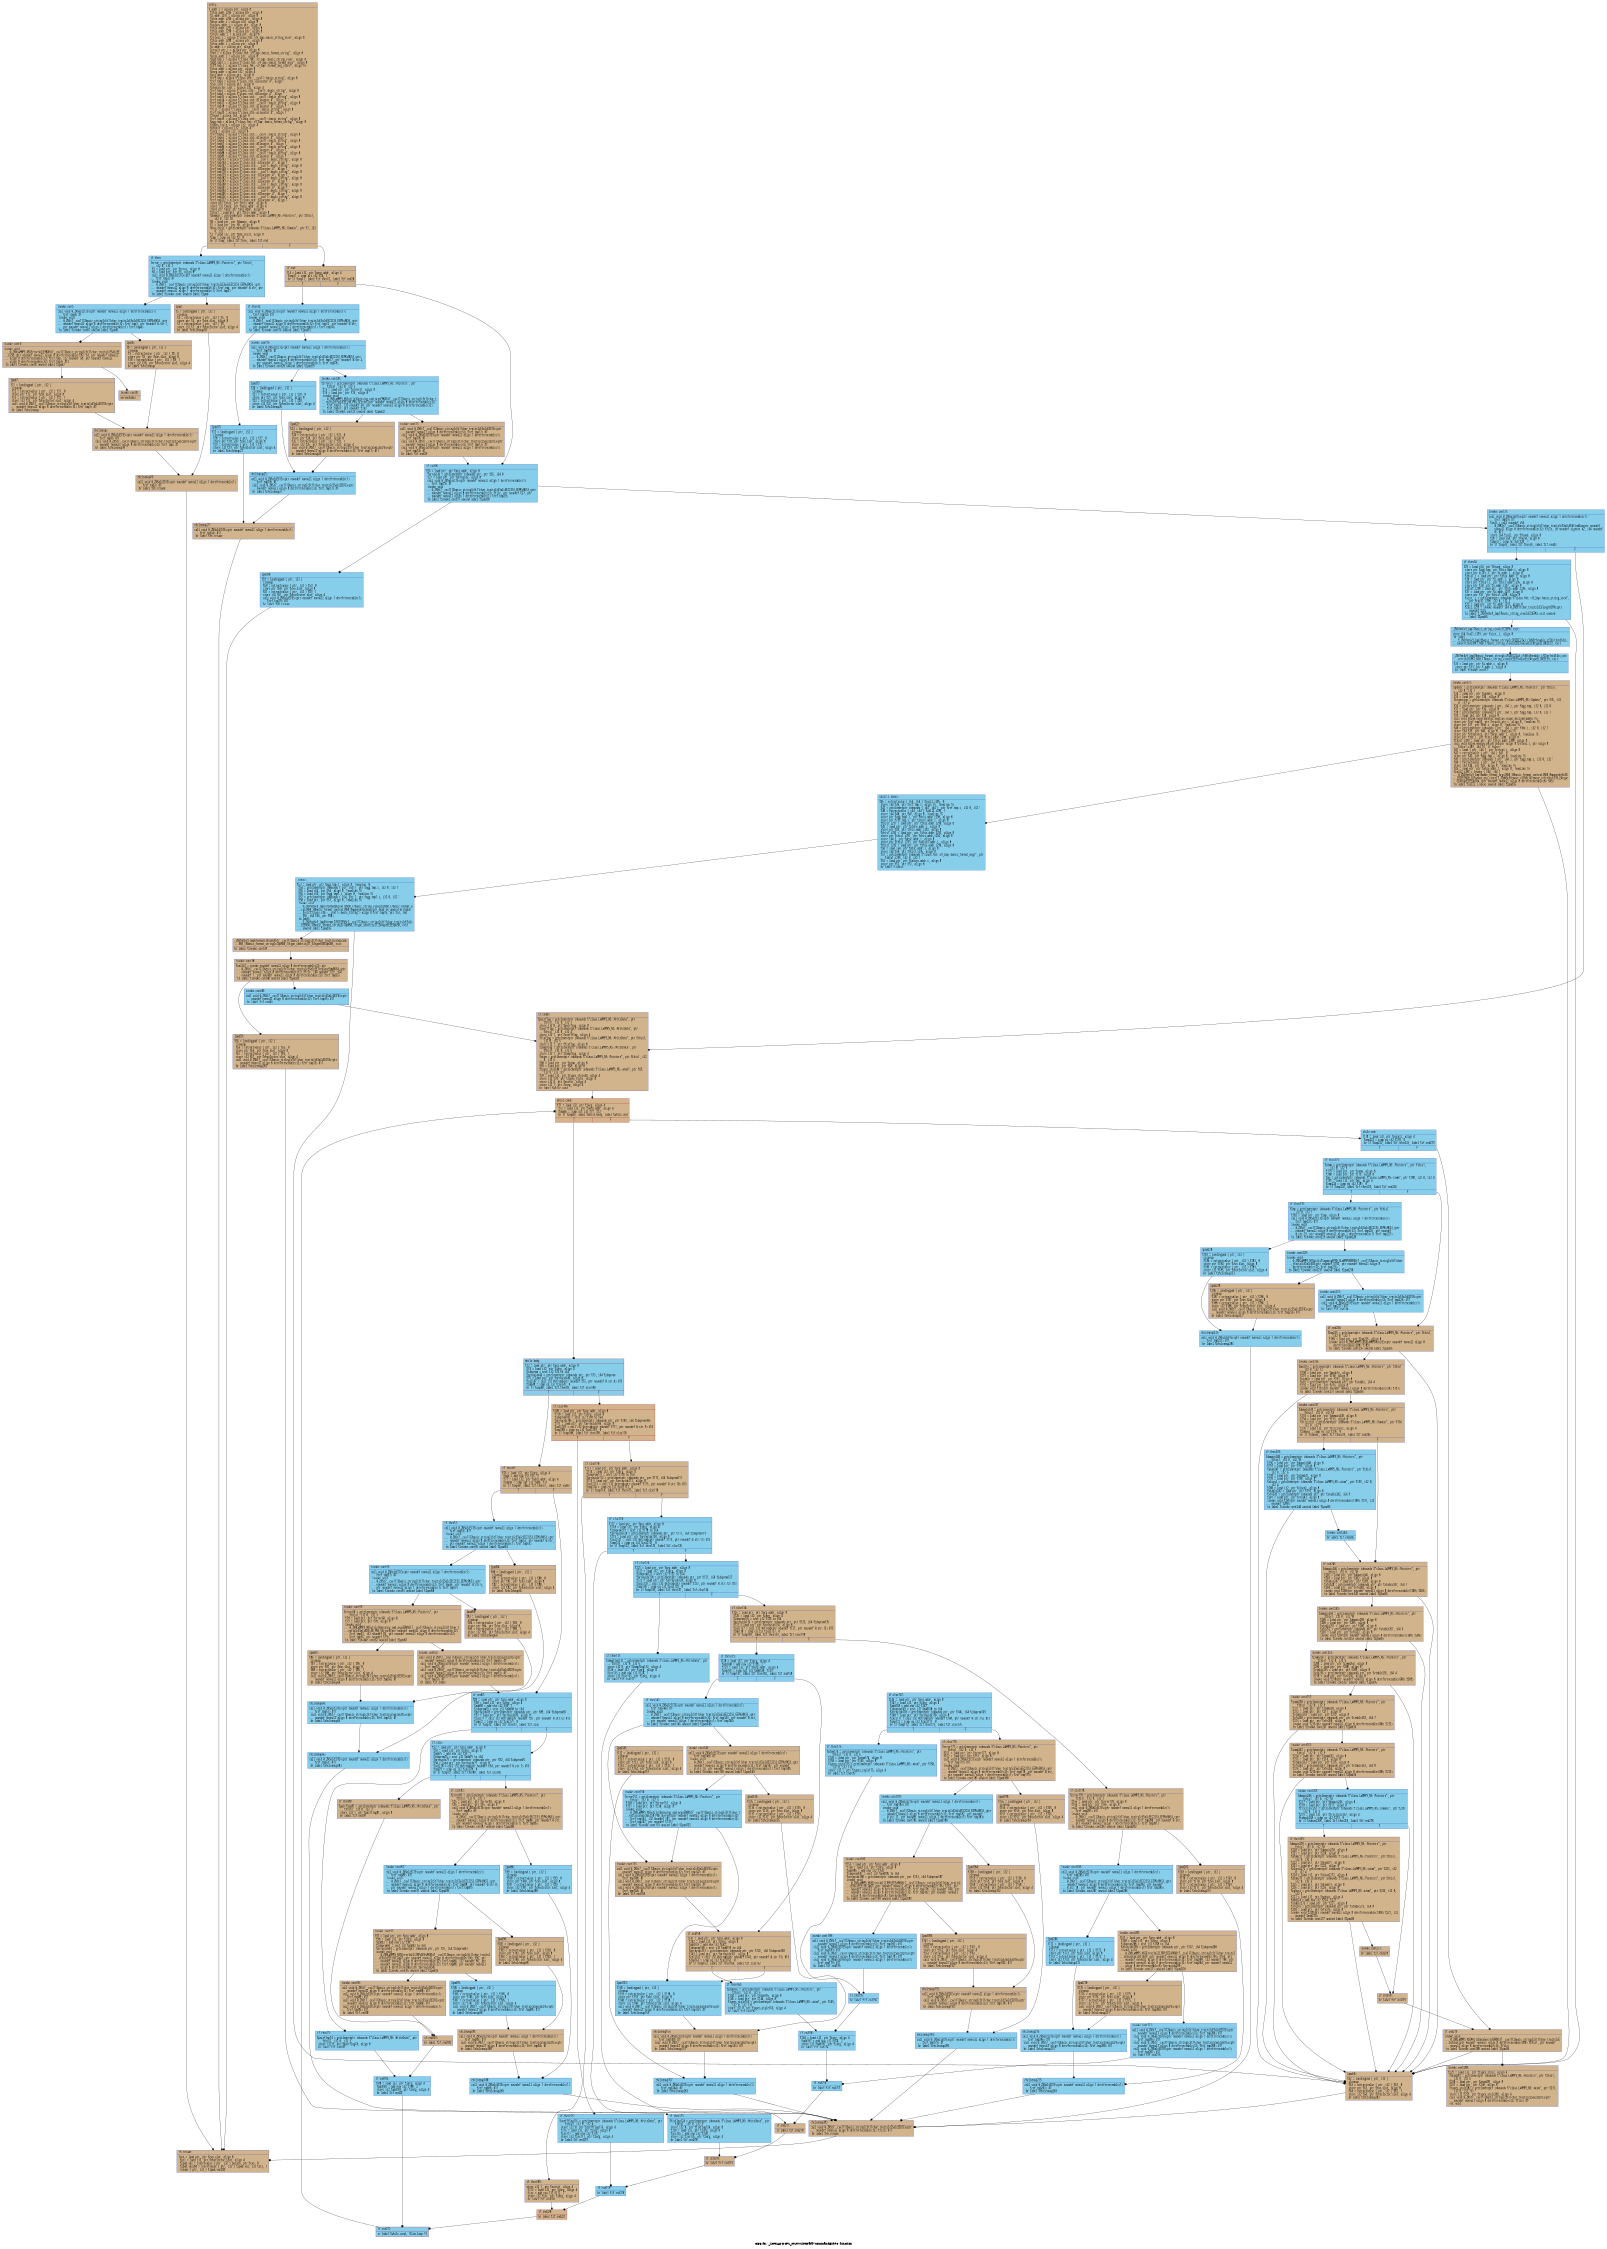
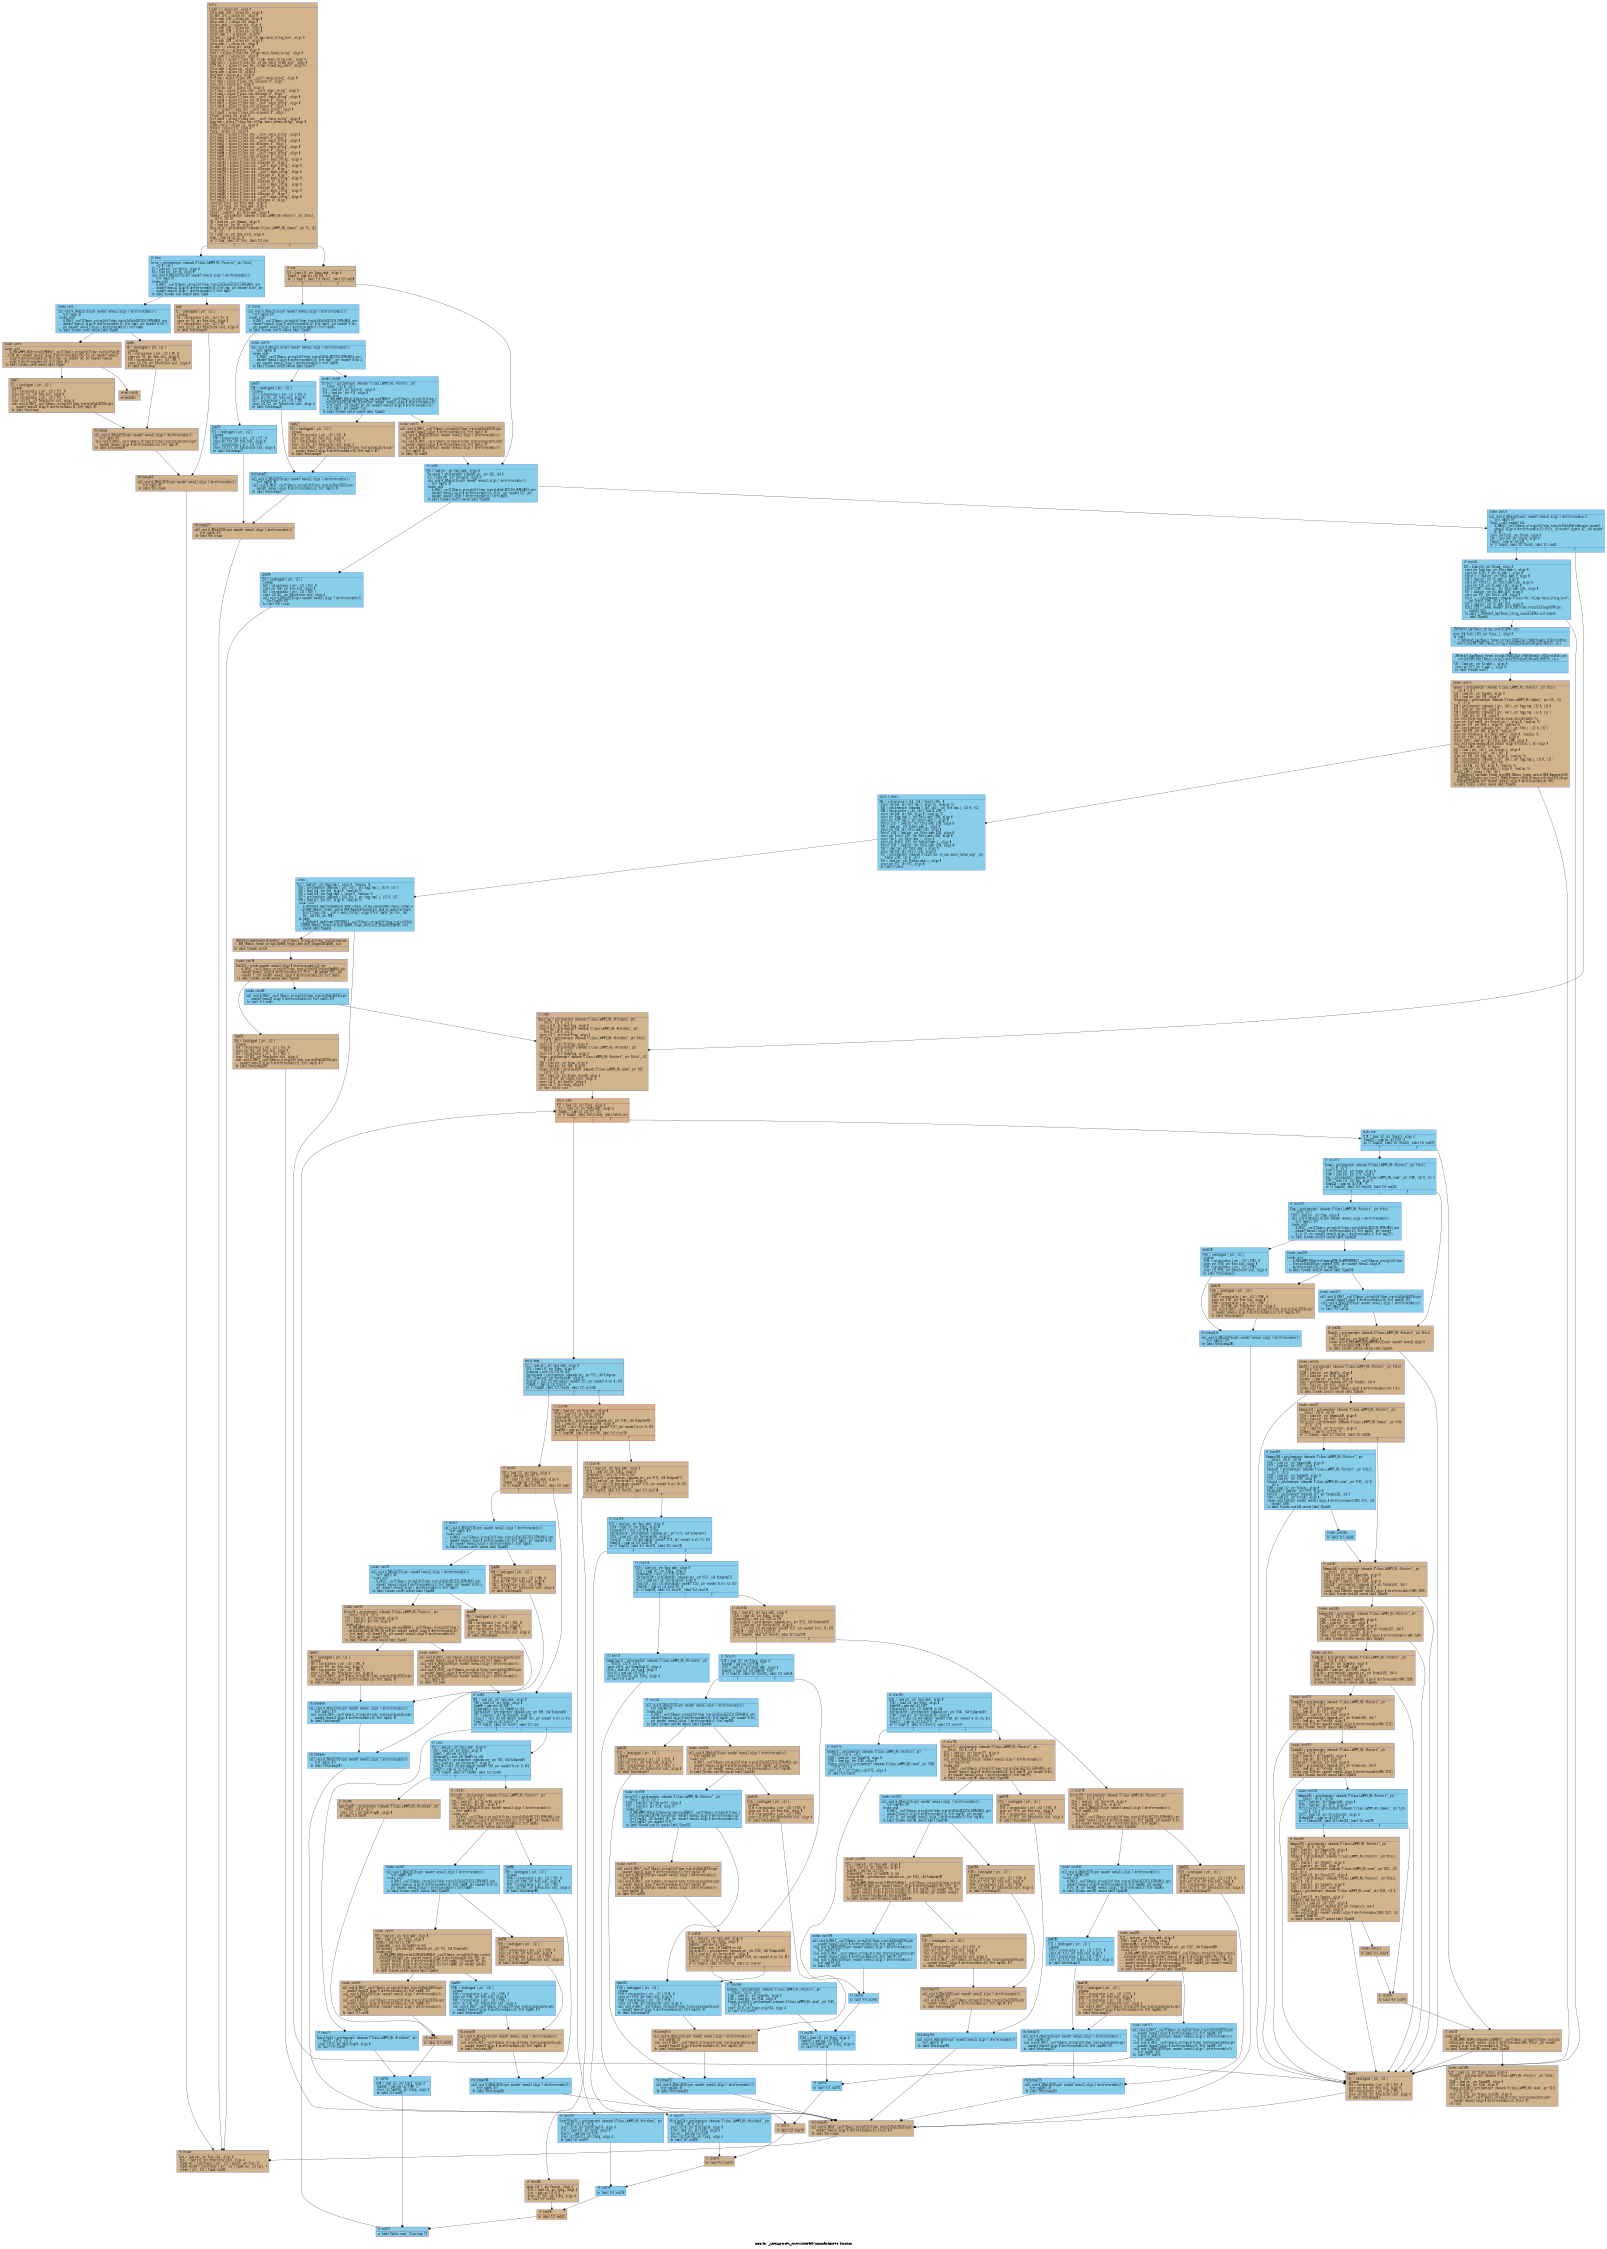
edge "while.end:" -> "if.then223:": added
edge "if.then142:" -> "invoke.cont153:": now "if.then142:" -> "lpad145:"
node "invoke.cont185:": text "%154 = load i32, ptr %iarg, align 4" -> "%154 = load i32, ptr %noalias, align 4"
